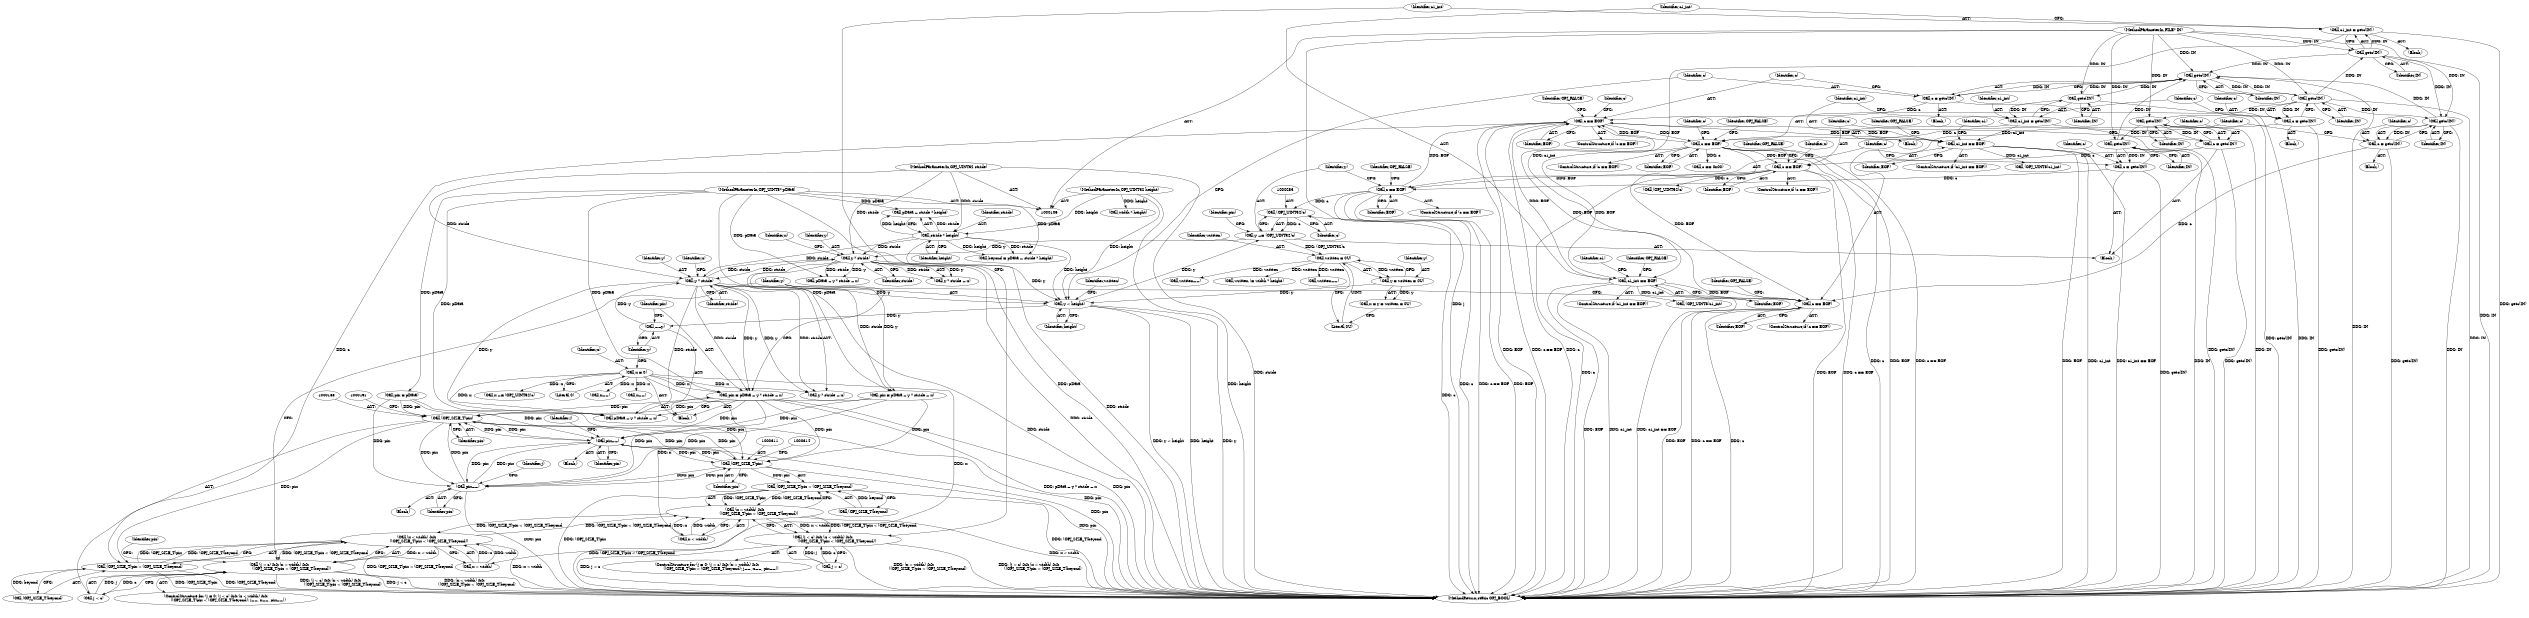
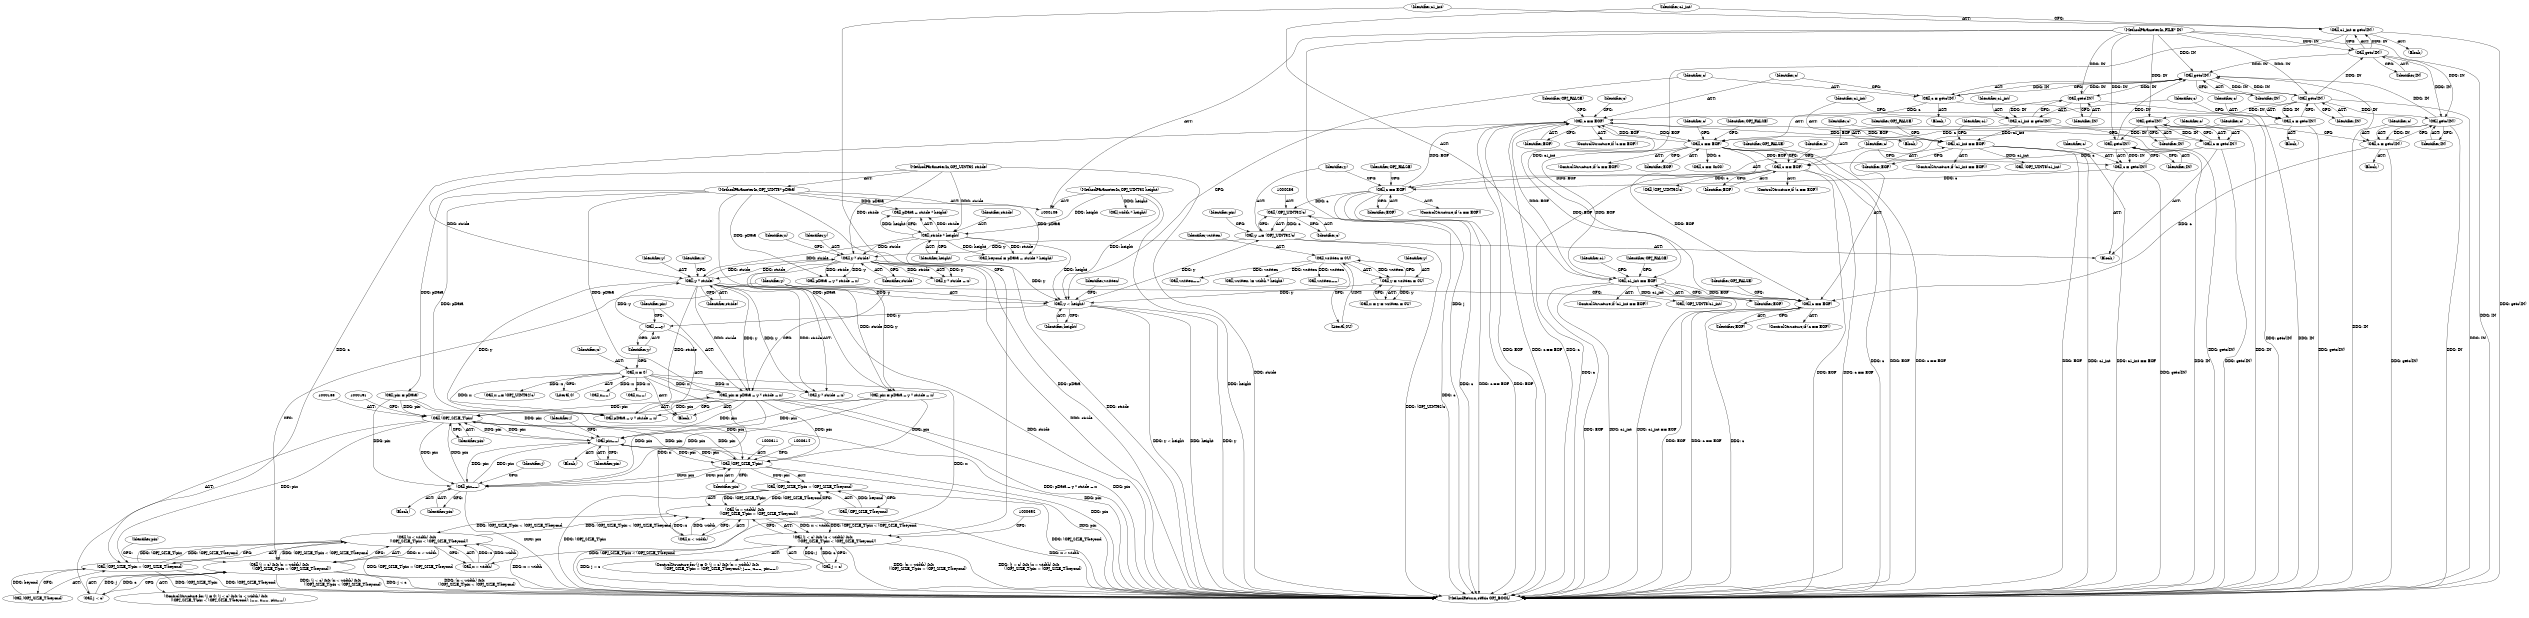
edge "(MethodParameterIn,OPJ_UINT32 stride)" -> "1000106": now "(MethodParameterIn,OPJ_UINT32 stride)" -> "(MethodParameterIn,OPJ_UINT8* pData)"
edge "(Call,y += (OPJ_UINT32)c)" -> "(Call,written = 0U)": now "(Call,y += (OPJ_UINT32)c)" -> "(MethodReturn,static OPJ_BOOL)"
edge "(Call,x = y = written = 0U)" -> "(Literal,0U)": now "(Call,x = y = written = 0U)" -> "(Call,y = written = 0U)"
node "1000352": added
